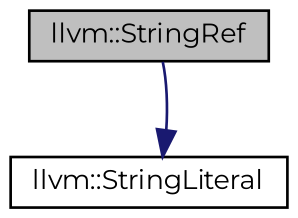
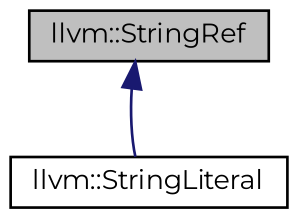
edge "llvm::StringRef" -> "llvm::StringLiteral": reversed
